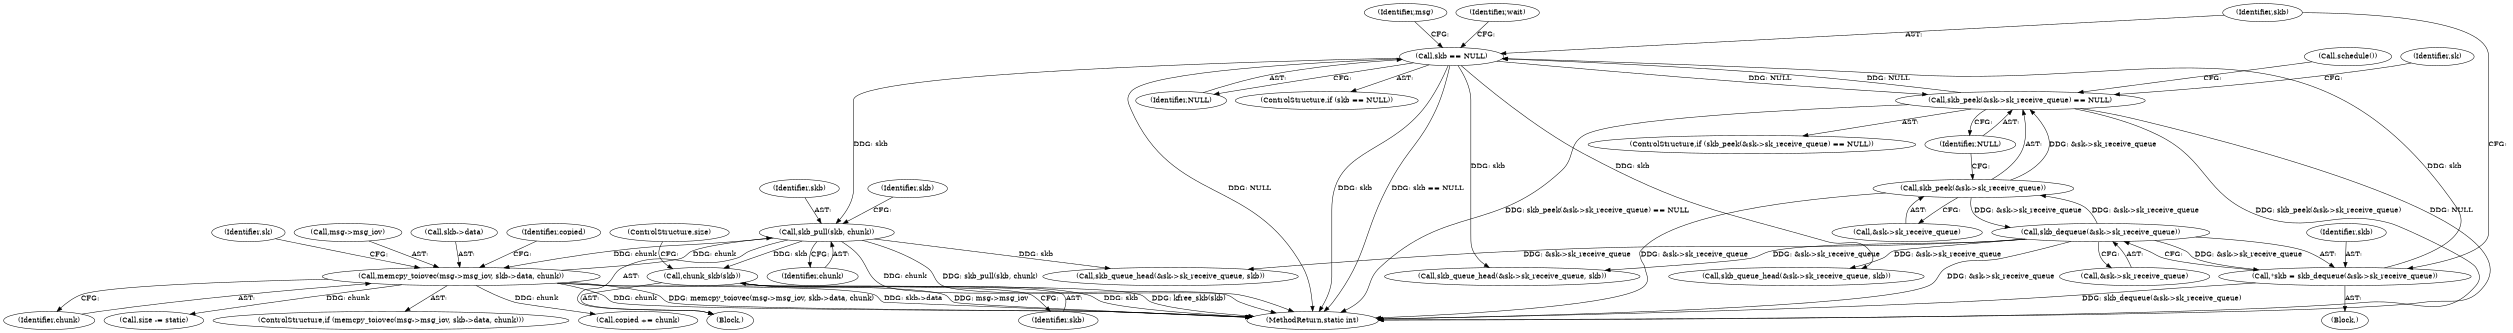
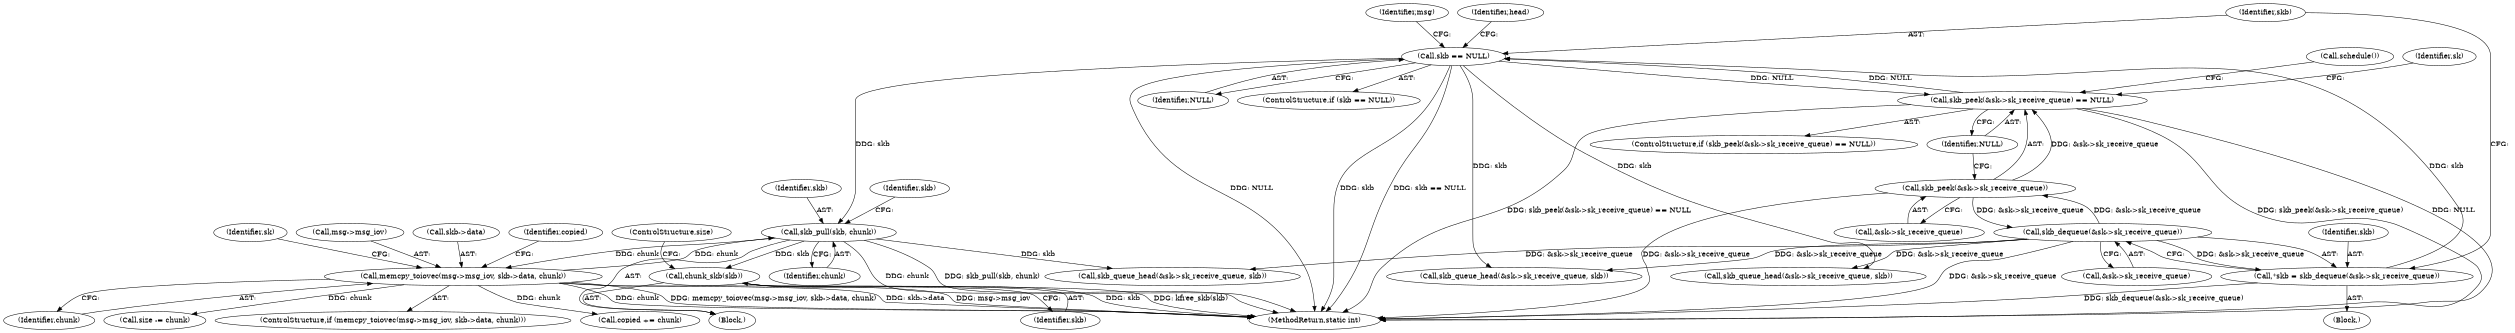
node "(Identifier,wait)": label "(Identifier,wait)" -> "(Identifier,head)"
node "(Call,size -= static)": label "(Call,size -= static)" -> "(Call,size -= chunk)"
